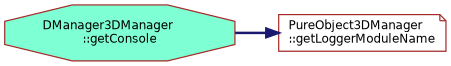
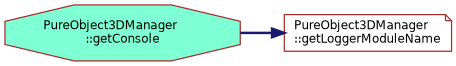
node "DManager3DManager ::getConsole": label "DManager3DManager ::getConsole" -> "PureObject3DManager ::getConsole"
